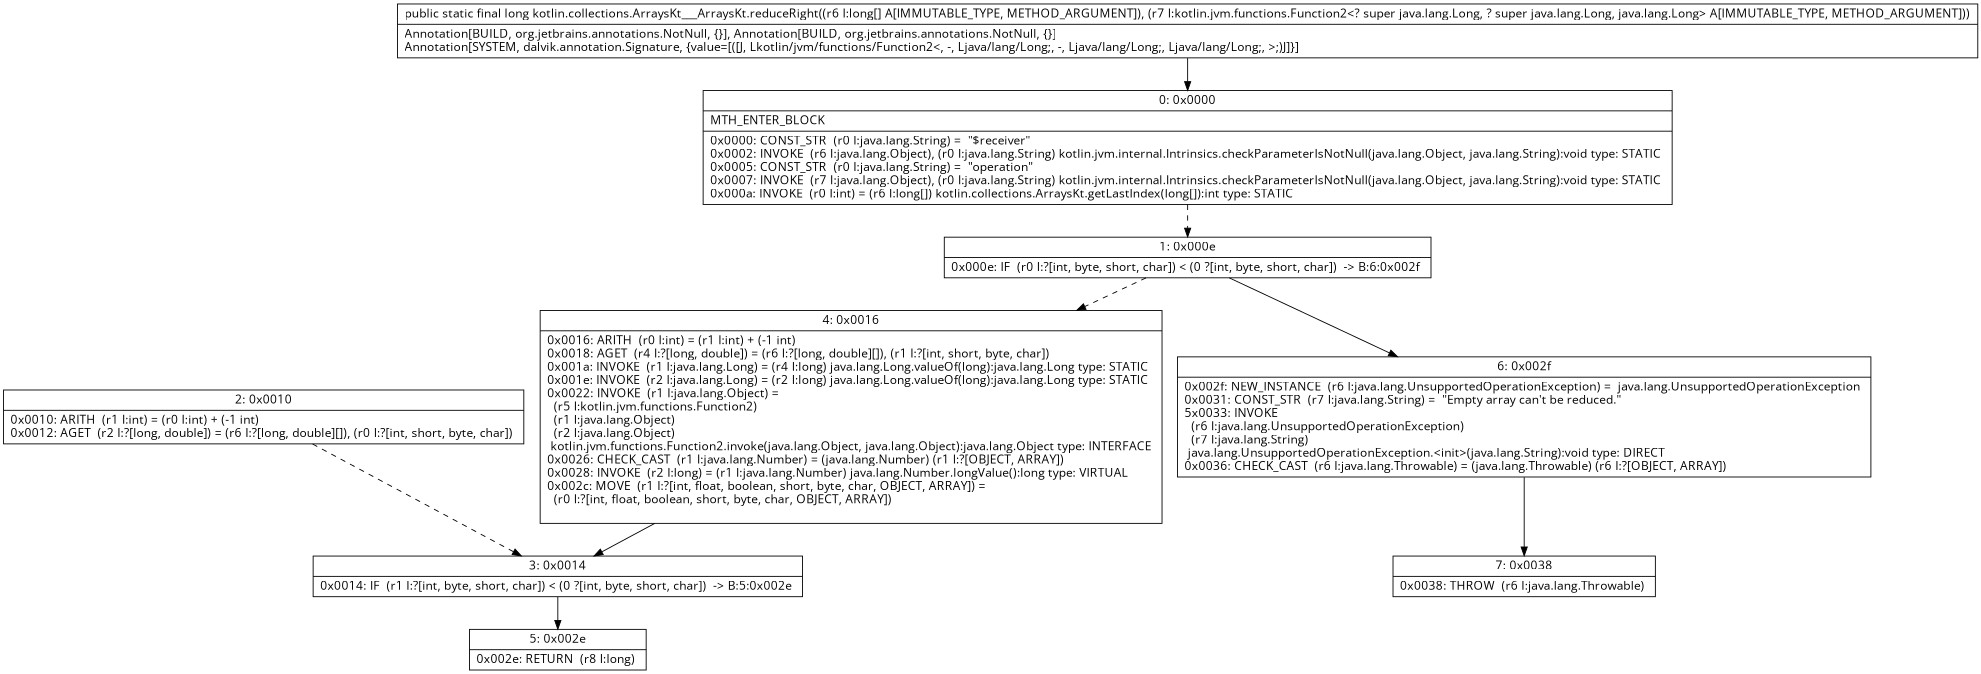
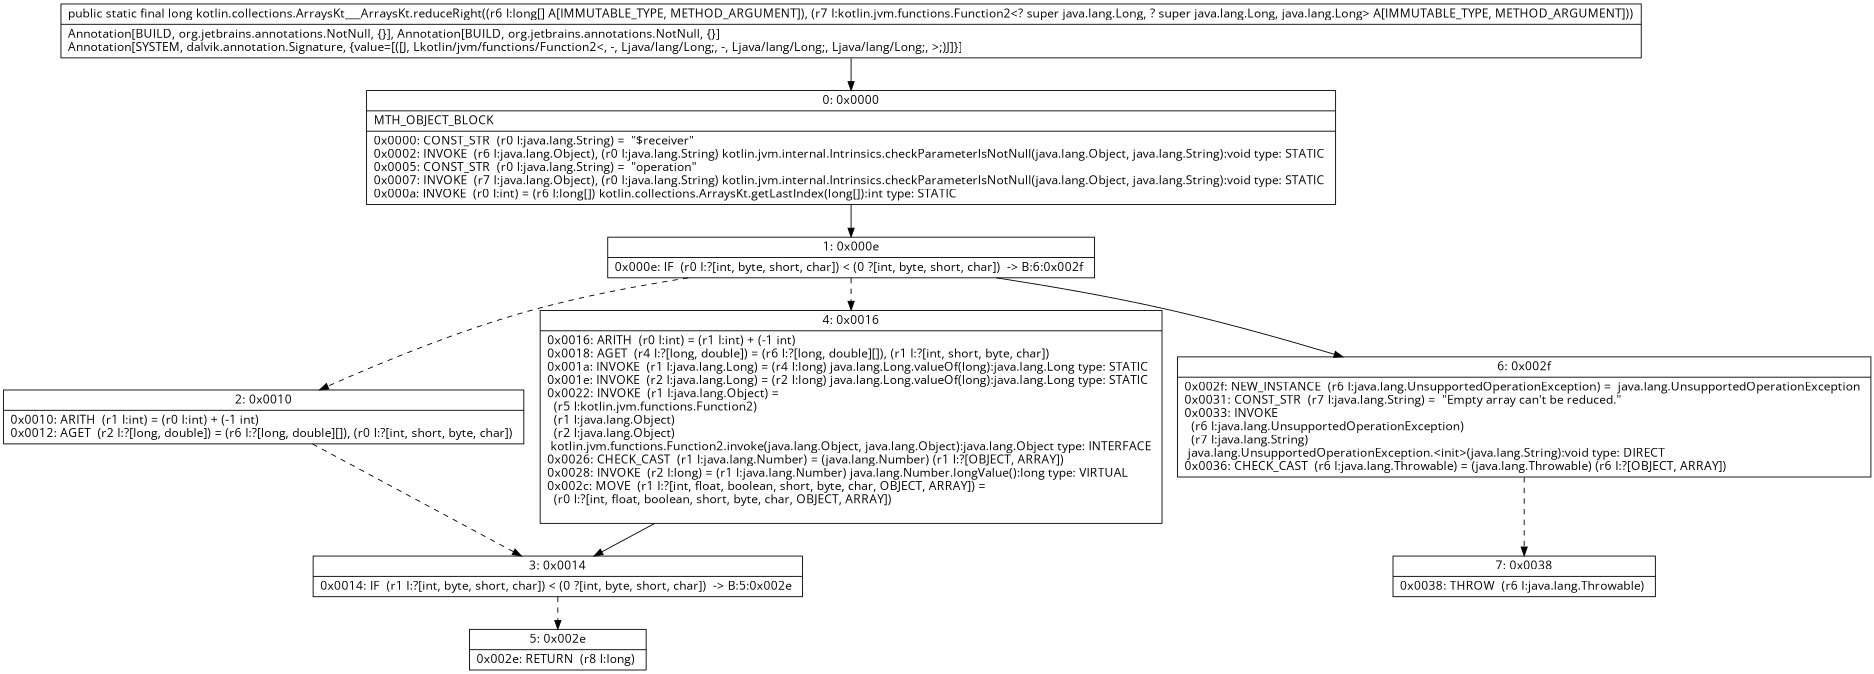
node "0: 0x0000": text "MTH_ENTER_BLOCK" -> "MTH_OBJECT_BLOCK"
edge "0: 0x0000" -> "1: 0x000e": style dashed -> solid
edge "1: 0x000e" -> "2: 0x0010": added
node "6: 0x002f": text "5x0033: INVOKE" -> "0x0033: INVOKE"
edge "6: 0x002f" -> "7: 0x0038": style solid -> dashed
edge "3: 0x0014" -> "5: 0x002e": style solid -> dashed
